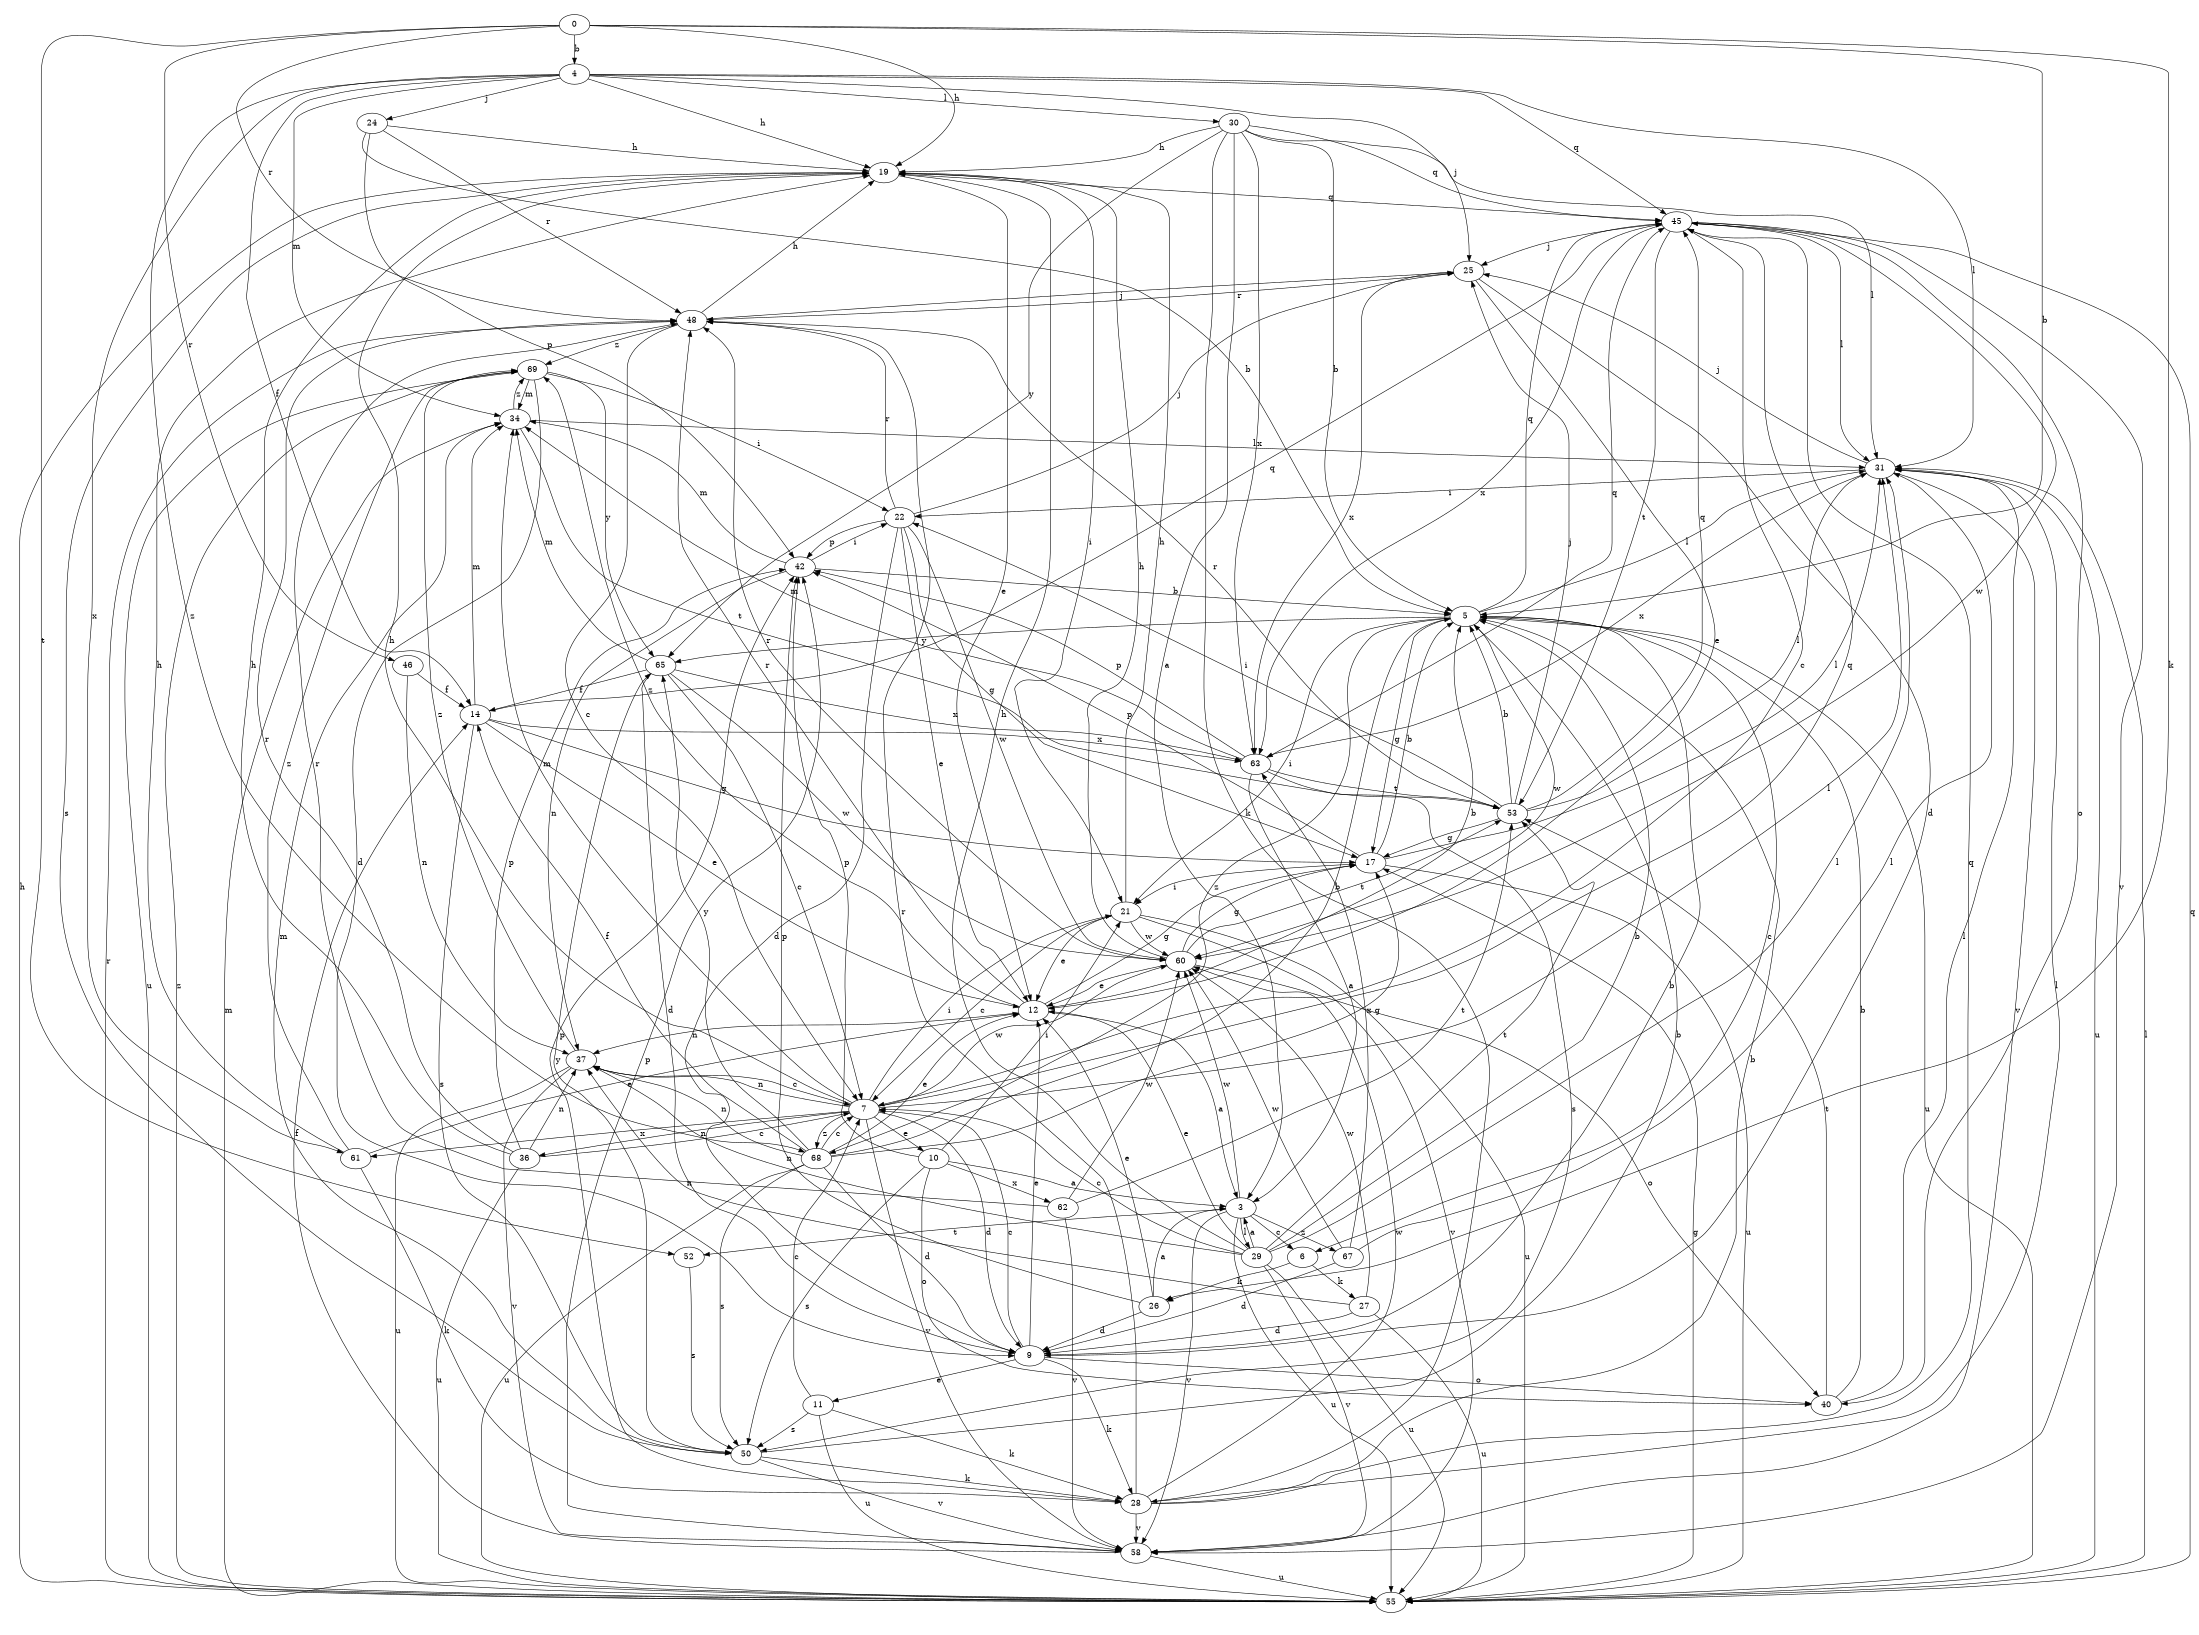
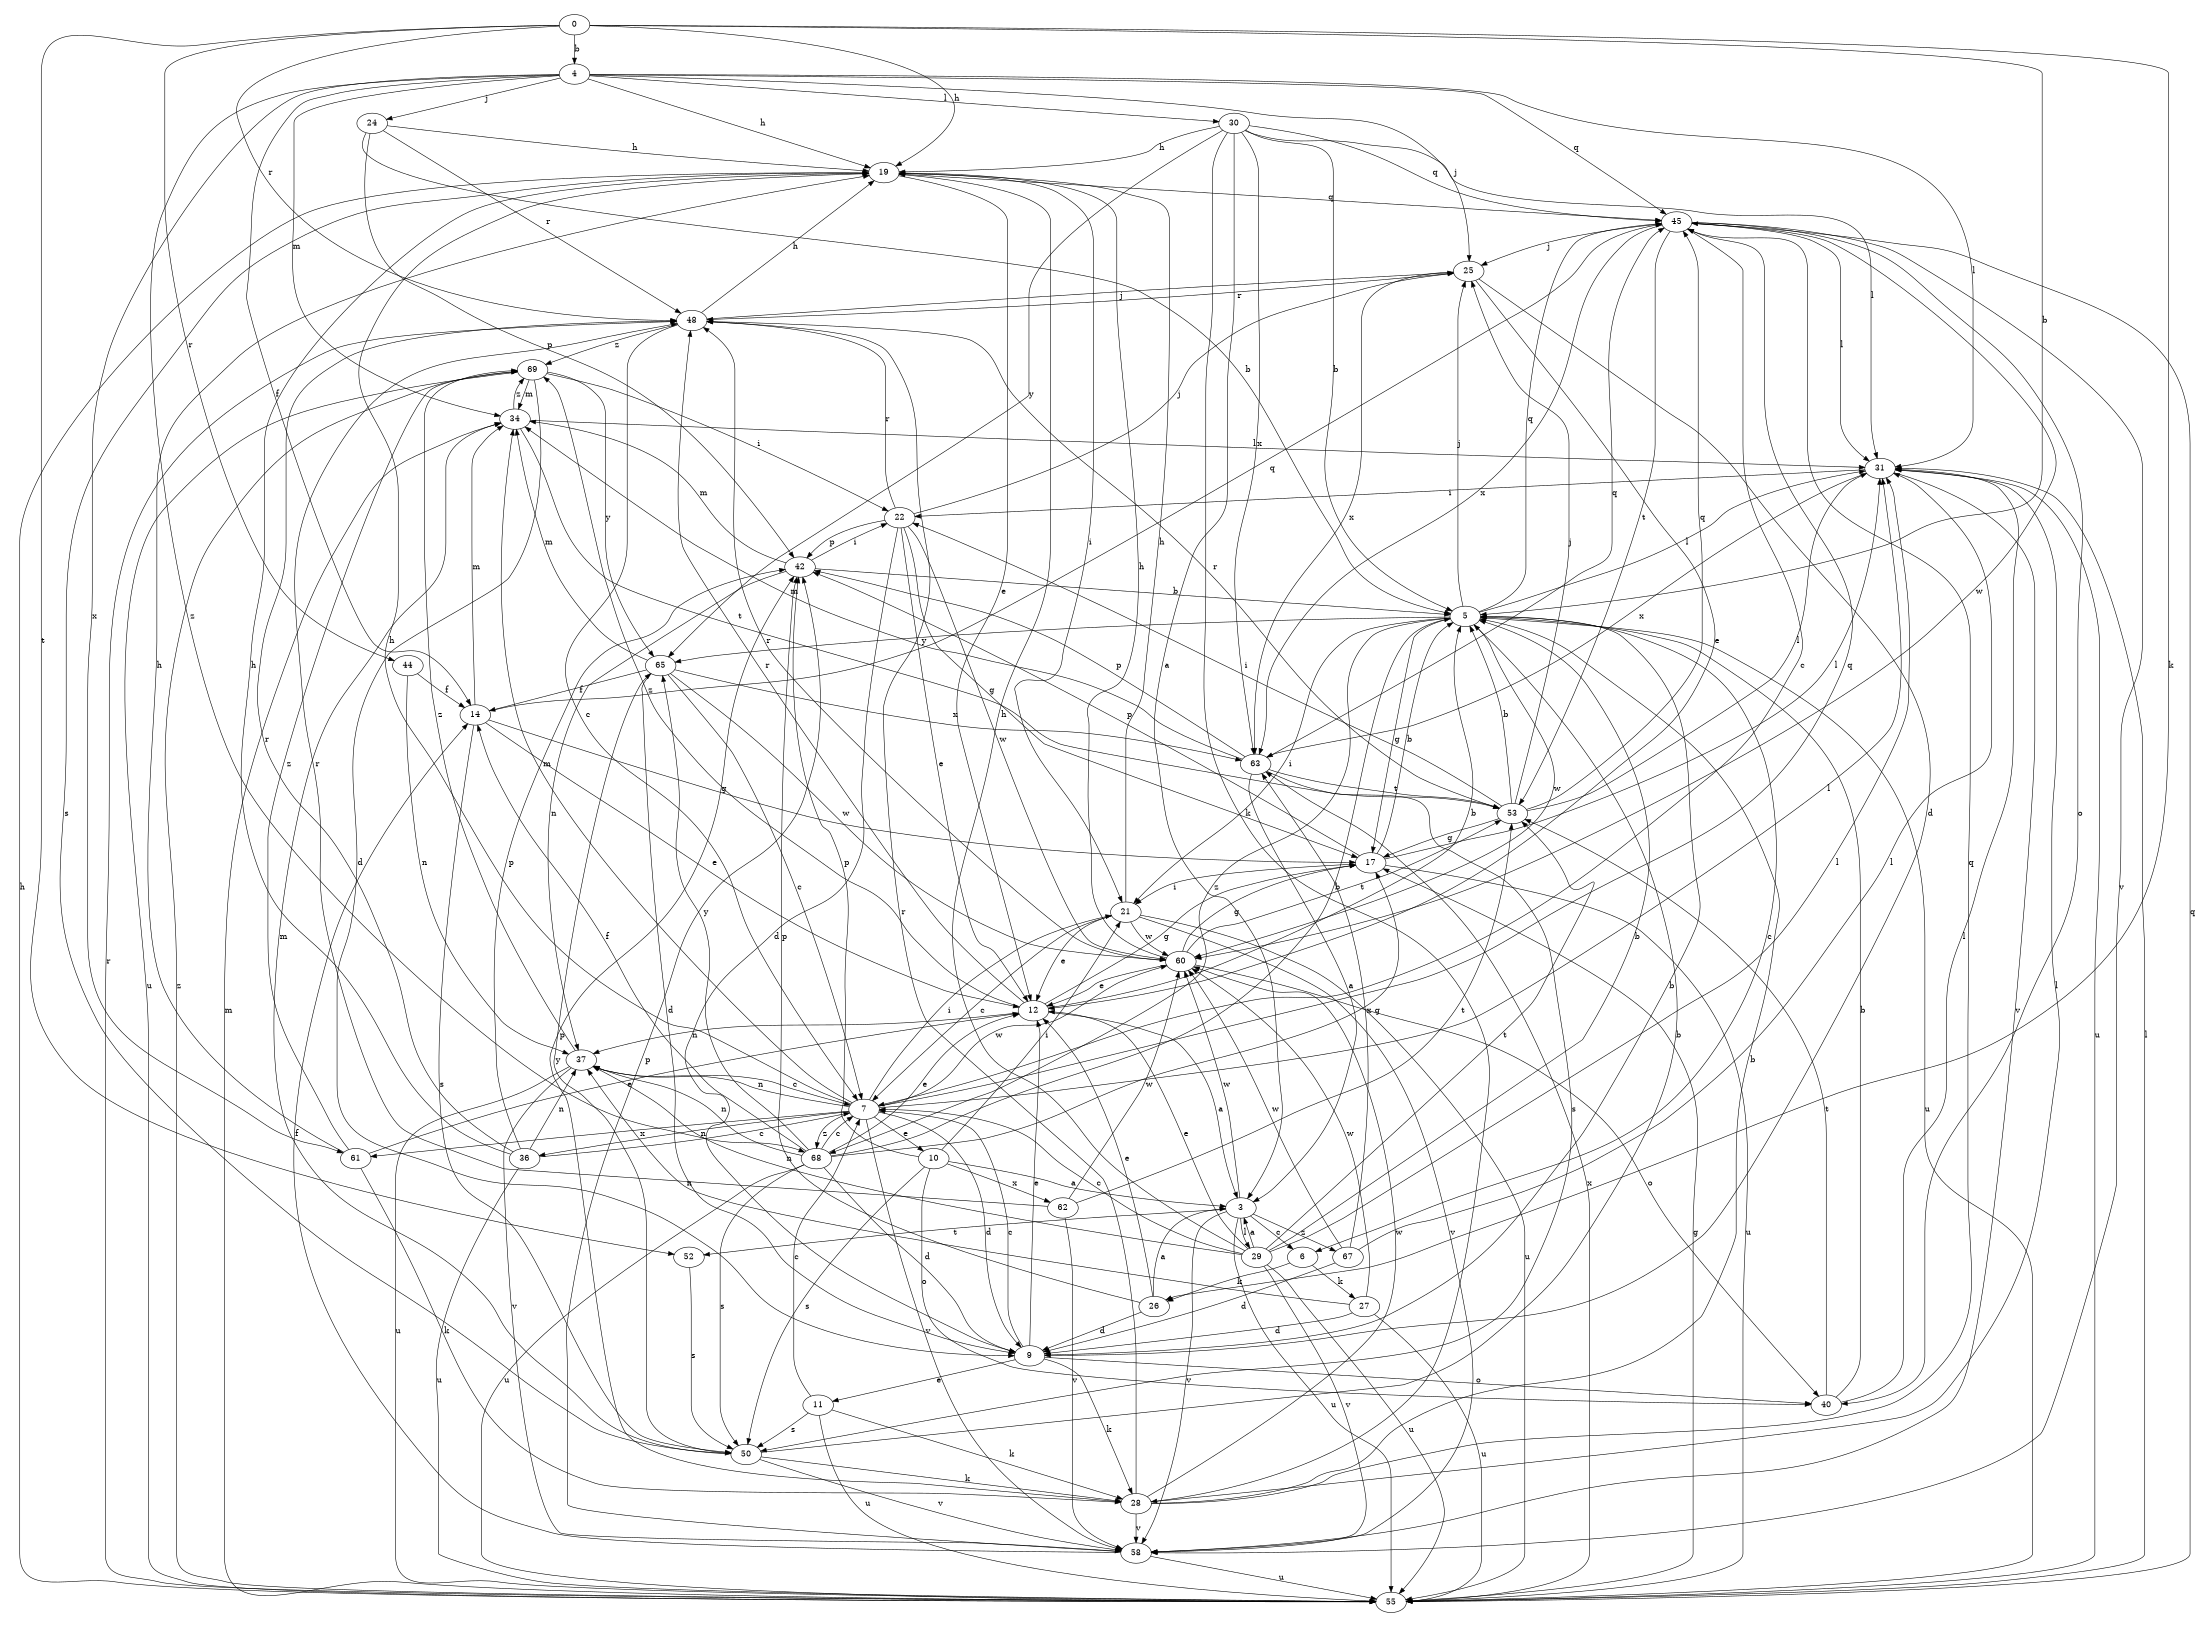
edge "31" -> "25": now "5" -> "25"
node "46": label "46" -> "44"
edge "14" -> "63": now "55" -> "63"
